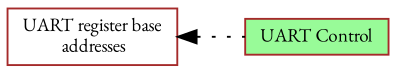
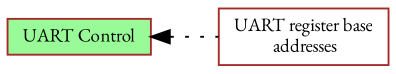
edge "UART Control" -> "UART register base addresses": reversed
